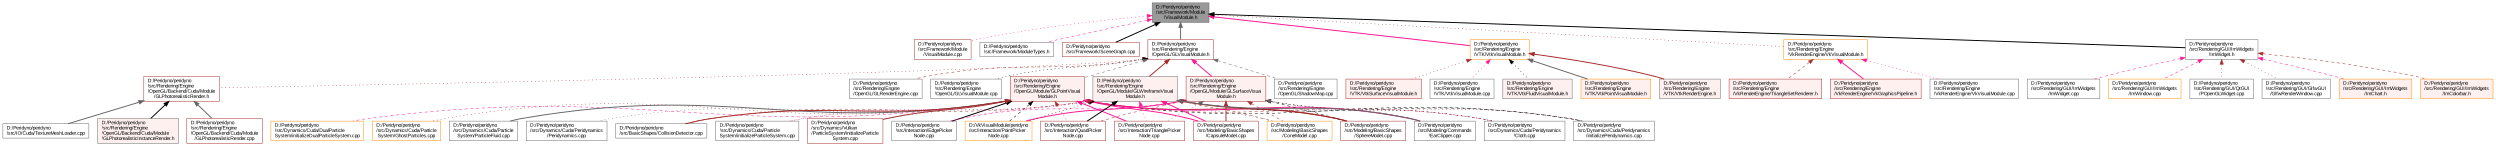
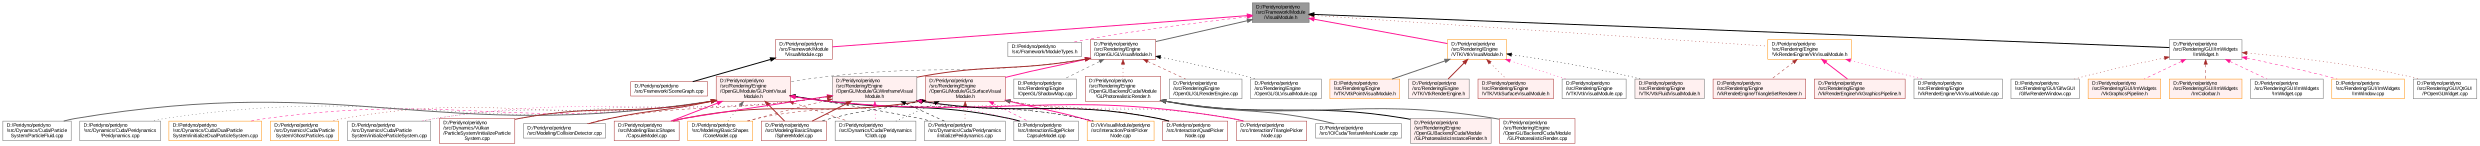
edge "D:/Peridyno/peridyno /src/Framework/Module /VisualModule.cpp" -> "D:/Peridyno/peridyno /src/Framework/Module /VisualModule.h": style dotted -> bold
edge "D:/Peridyno/peridyno /src/Framework/SceneGraph.cpp" -> "D:/Peridyno/peridyno /src/Framework/Module /VisualModule.h": now "D:/Peridyno/peridyno /src/Framework/SceneGraph.cpp" -> "D:/Peridyno/peridyno /src/Framework/Module /VisualModule.cpp"
node "D:/Peridyno/peridyno /src/Rendering/GUI/ImWidgets /ImChart.h": label "D:/Peridyno/peridyno /src/Rendering/GUI/ImWidgets /ImChart.h" -> "D:/Peridyno/peridyno /src/Rendering/GUI/ImWidgets /VkGraphicsPipeline.h"
node "D:/Peridyno/peridyno /src/BasicShapes/CollisionDetector.cpp": label "D:/Peridyno/peridyno /src/BasicShapes/CollisionDetector.cpp" -> "D:/Peridyno/peridyno /src/Modeling/CollisionDetector.cpp"
node "D:/Peridyno/peridyno /src/Interaction/EdgePicker Node.cpp": label "D:/Peridyno/peridyno /src/Interaction/EdgePicker Node.cpp" -> "D:/Peridyno/peridyno /src/Interaction/EdgePicker CapsuleModel.cpp"
node "D:/Peridyno/peridyno /src/Modeling/Commands /EarClipper.cpp": removed
